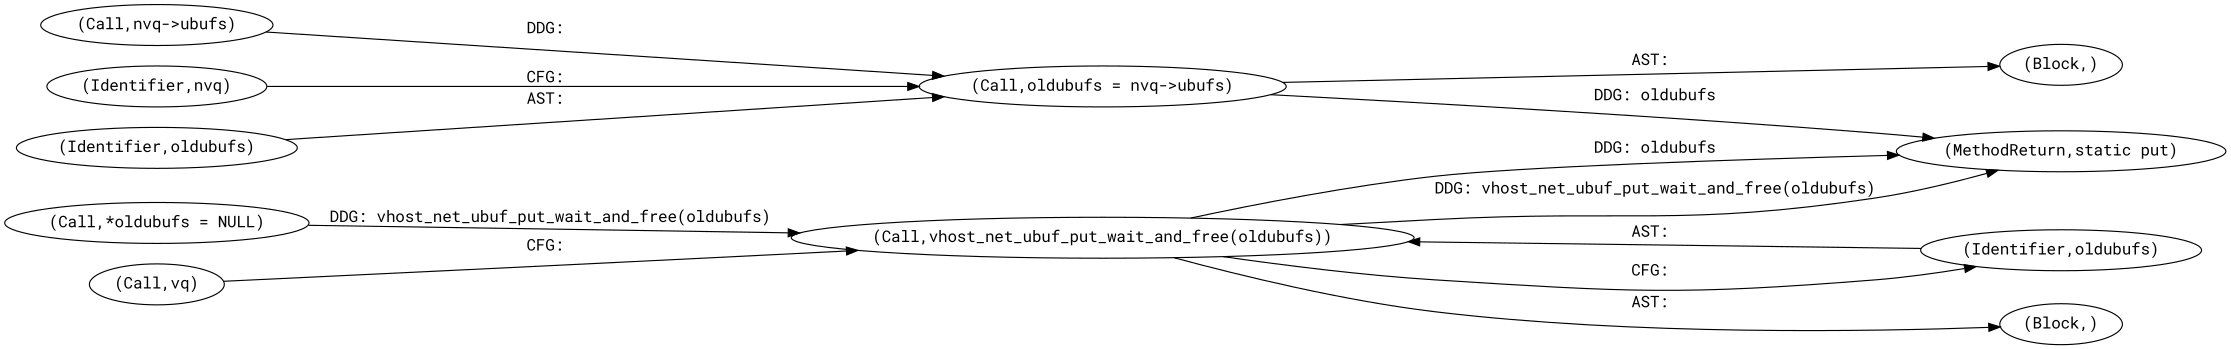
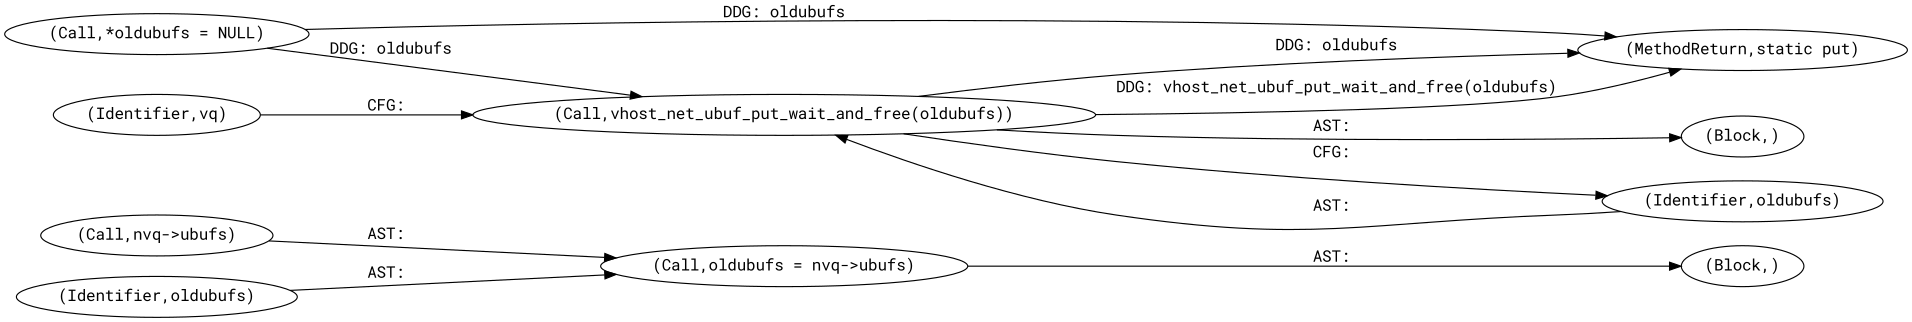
edge "(Call,nvq->ubufs)" -> "(Call,oldubufs = nvq->ubufs)": label "DDG: " -> "AST: "
node "(Identifier,nvq)": removed
edge "(Call,oldubufs = nvq->ubufs)" -> "(MethodReturn,static put)": now "(Call,*oldubufs = NULL)" -> "(MethodReturn,static put)"
edge "(Call,*oldubufs = NULL)" -> "(Call,vhost_net_ubuf_put_wait_and_free(oldubufs))": label "DDG: vhost_net_ubuf_put_wait_and_free(oldubufs)" -> "DDG: oldubufs"
node "(Call,vq)": label "(Call,vq)" -> "(Identifier,vq)"
